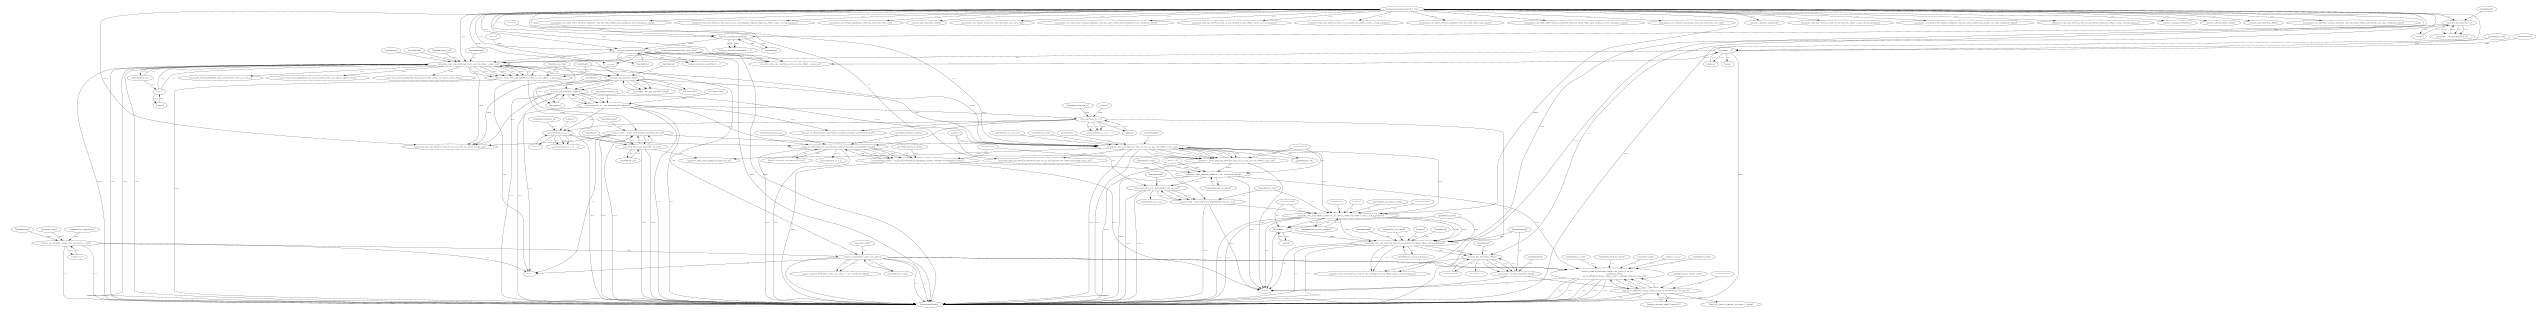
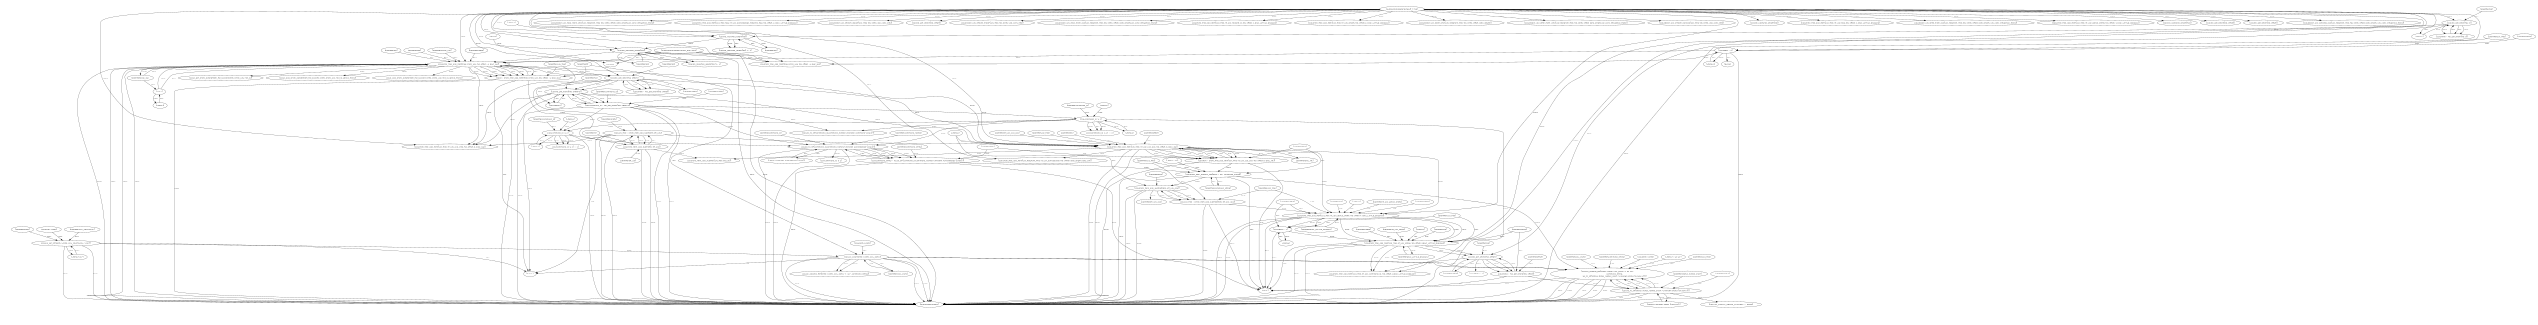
node "(Call,u3v_tree = proto_item_append_subtree(ti, ett_u3v))": label "(Call,u3v_tree = proto_item_append_subtree(ti, ett_u3v))" -> "(Call,u3v_tree = proto_item_add_subtree(ti, ett_u3v))"
edge "(Call,proto_item_add_subtree(ti, ett_u3v))" -> "(Identifier,ett_u3v)": removed, label "CFG:"
